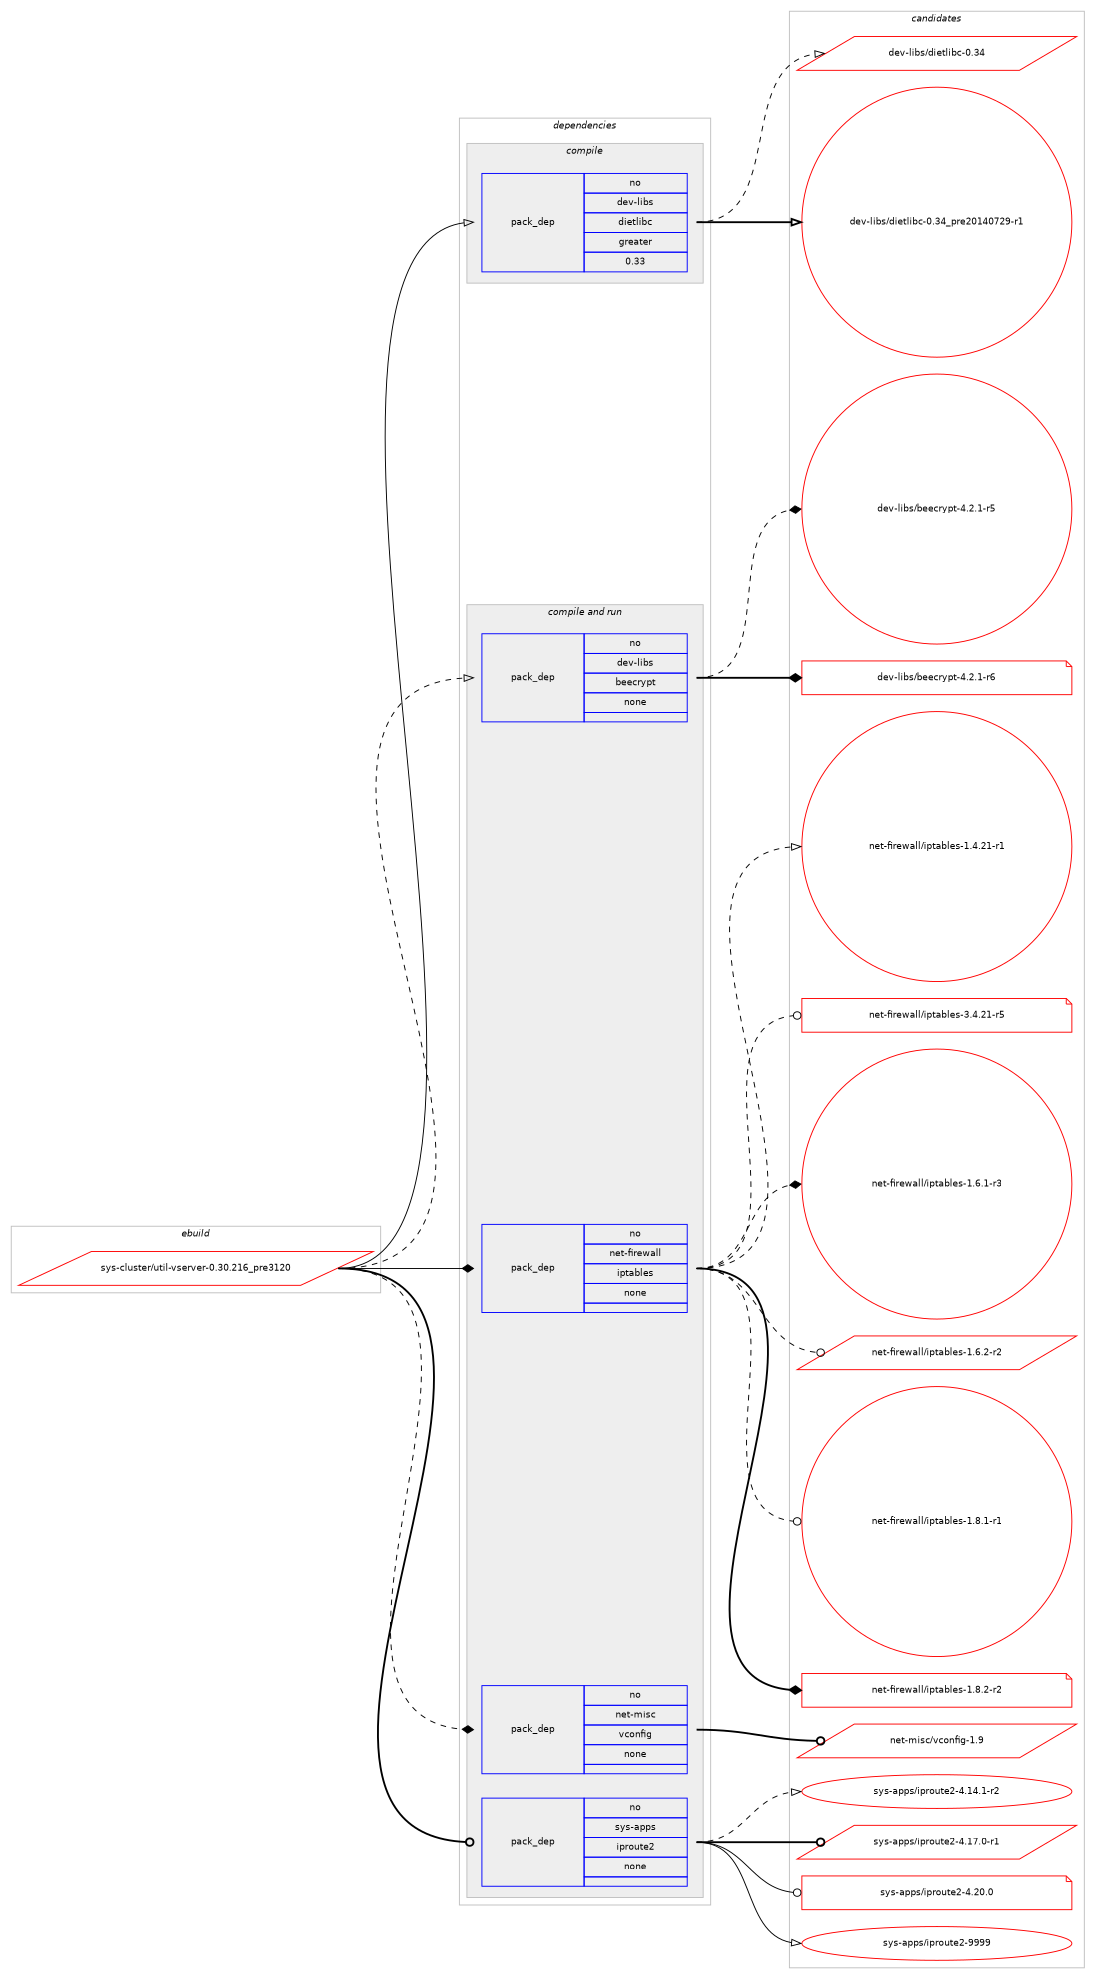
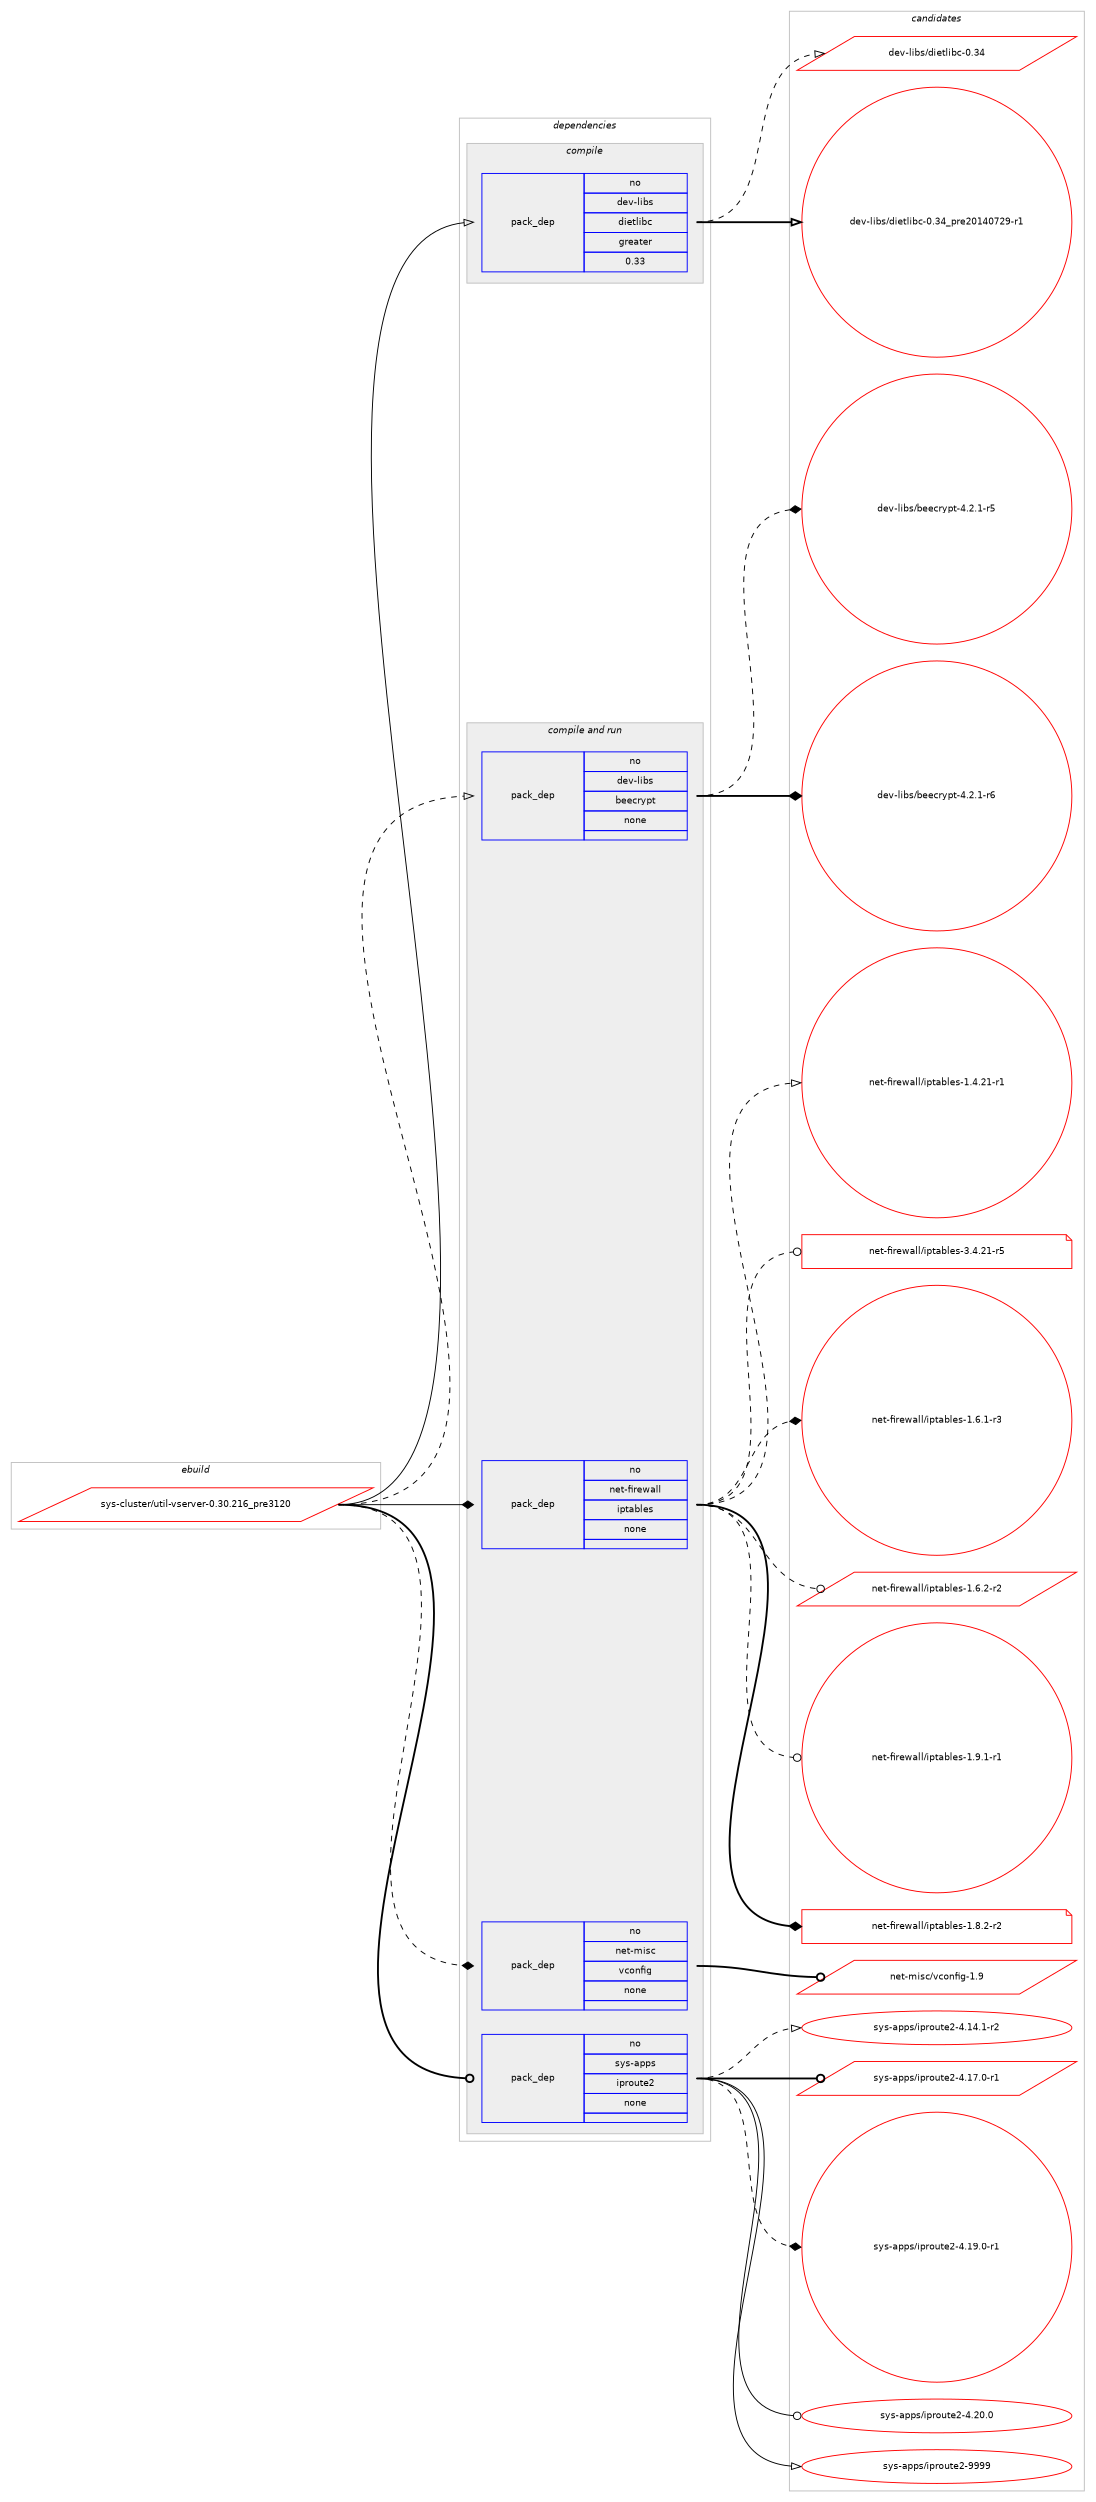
node "dev-libs/beecrypt-4.2.1-r6": shape note -> circle
node "net-firewall/iptables-1.8.1-r1": label "net-firewall/iptables-1.8.1-r1" -> "net-firewall/iptables-1.9.1-r1"
node "sys-apps/iproute2-4.20.0": shape note -> ellipse
node "sys-apps/iproute2-4.19.0-r1": added
